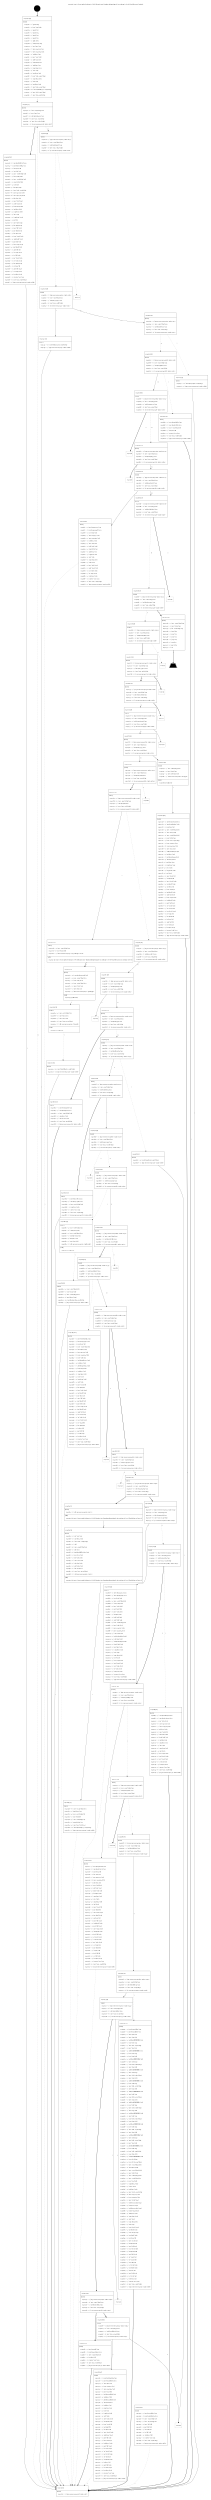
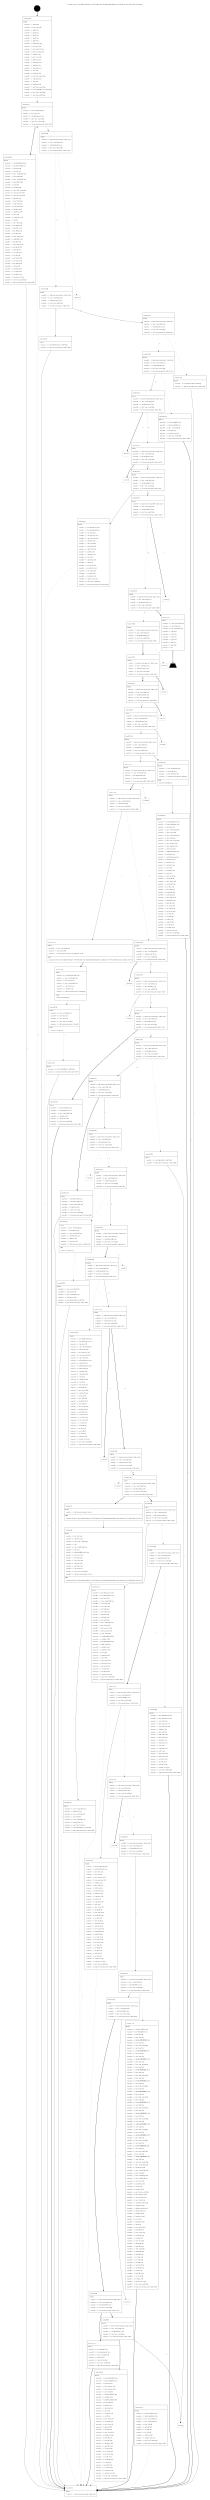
node "0x4022d6": added
